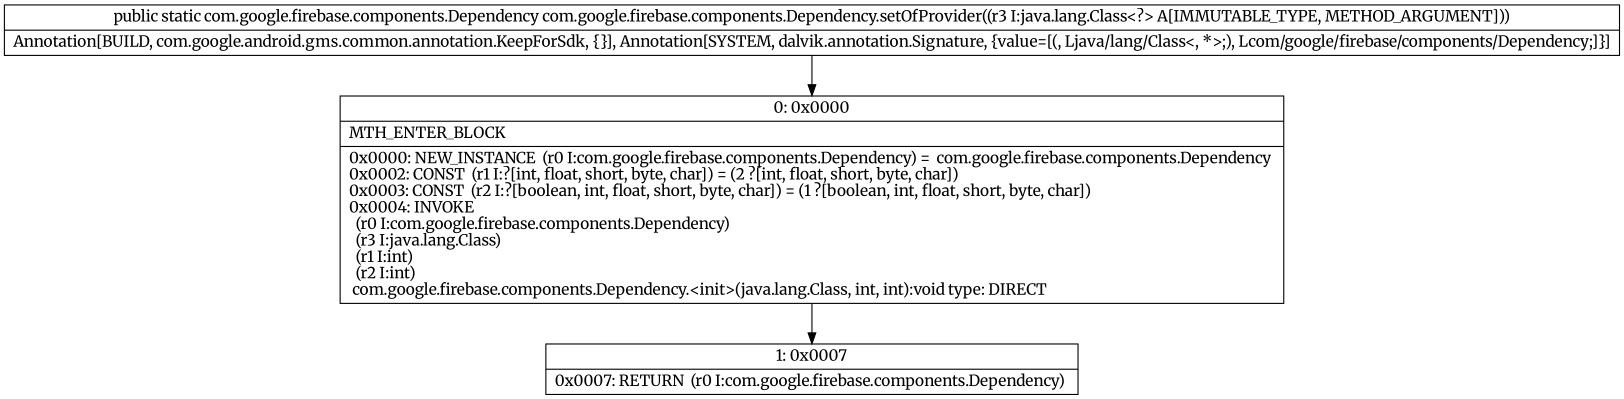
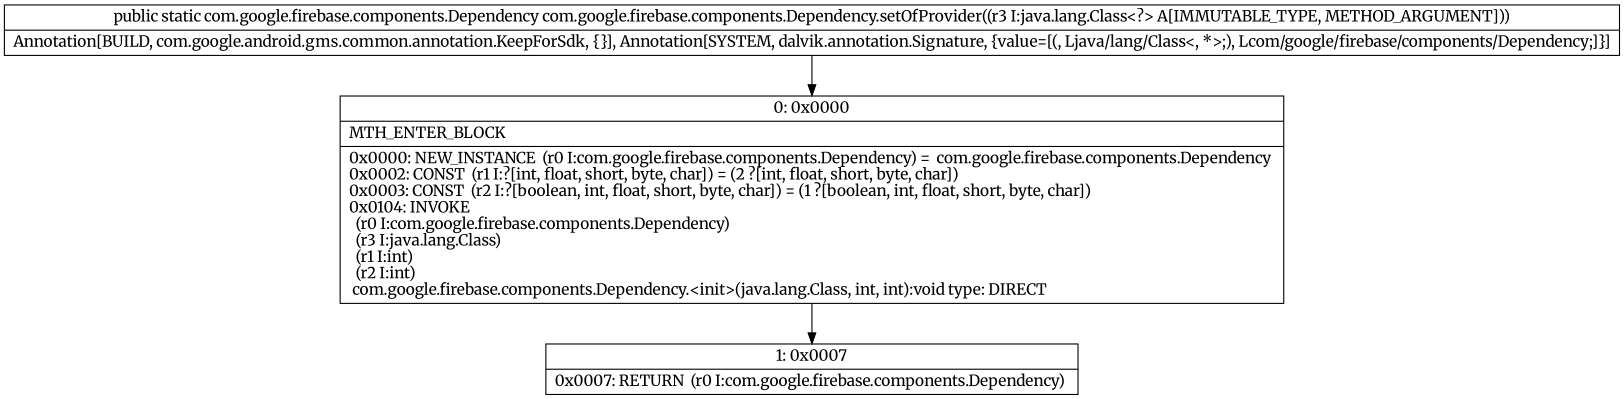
node "0: 0x0000": text "0x0004: INVOKE" -> "0x0104: INVOKE"
